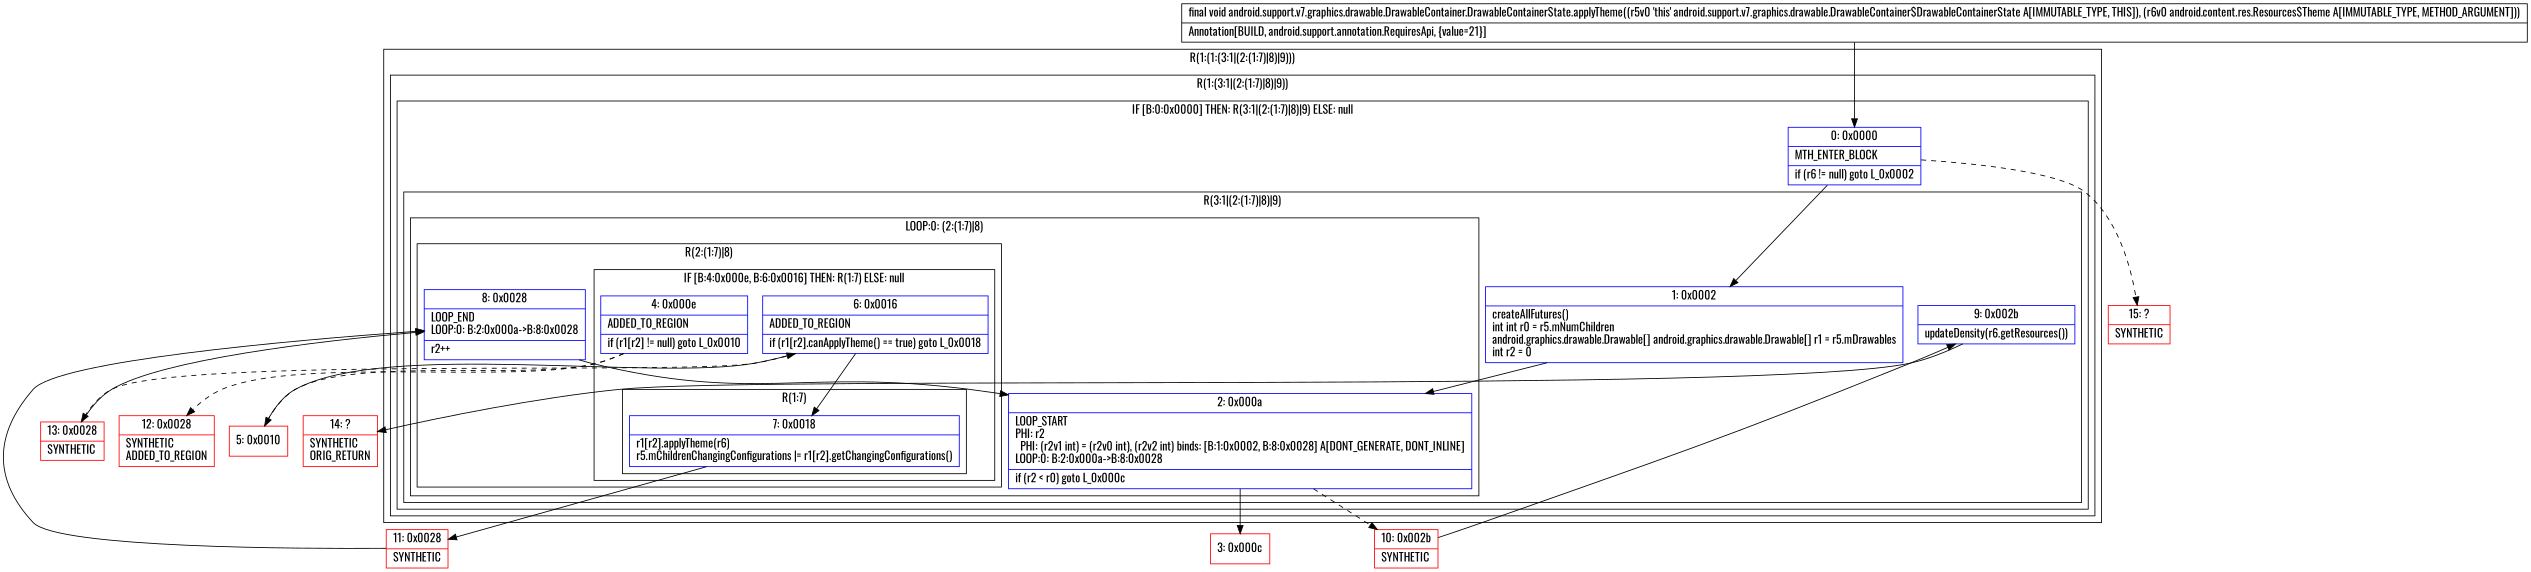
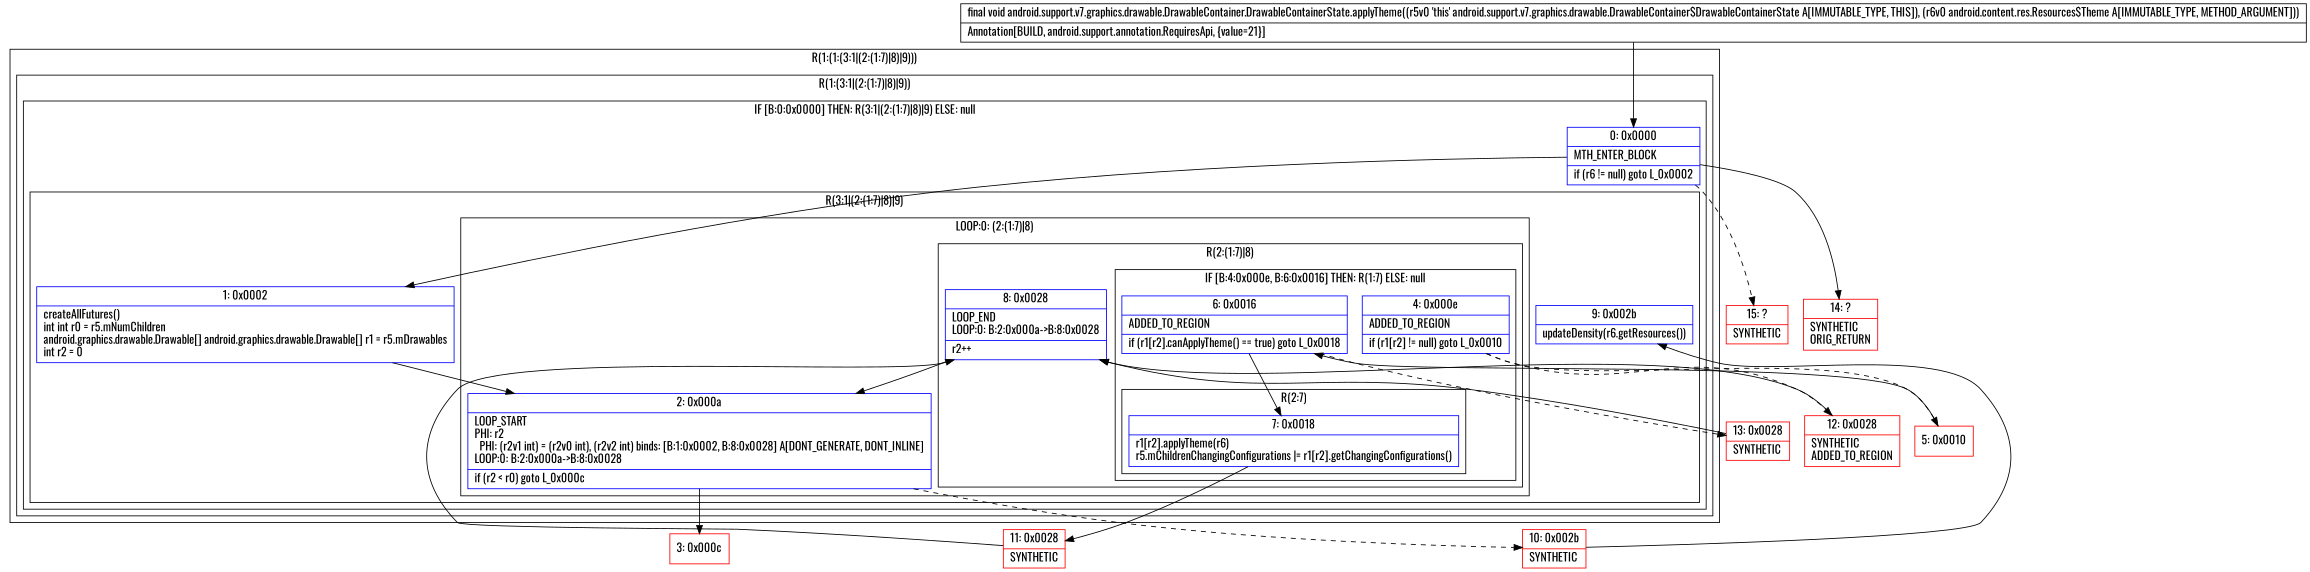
edge "12: 0x0028" -> "8: 0x0028": added
edge "9: 0x002b" -> "14: ?": now "0: 0x0000" -> "14: ?"
cluster "R(1:7)": label "R(1:7)" -> "R(2:7)"
